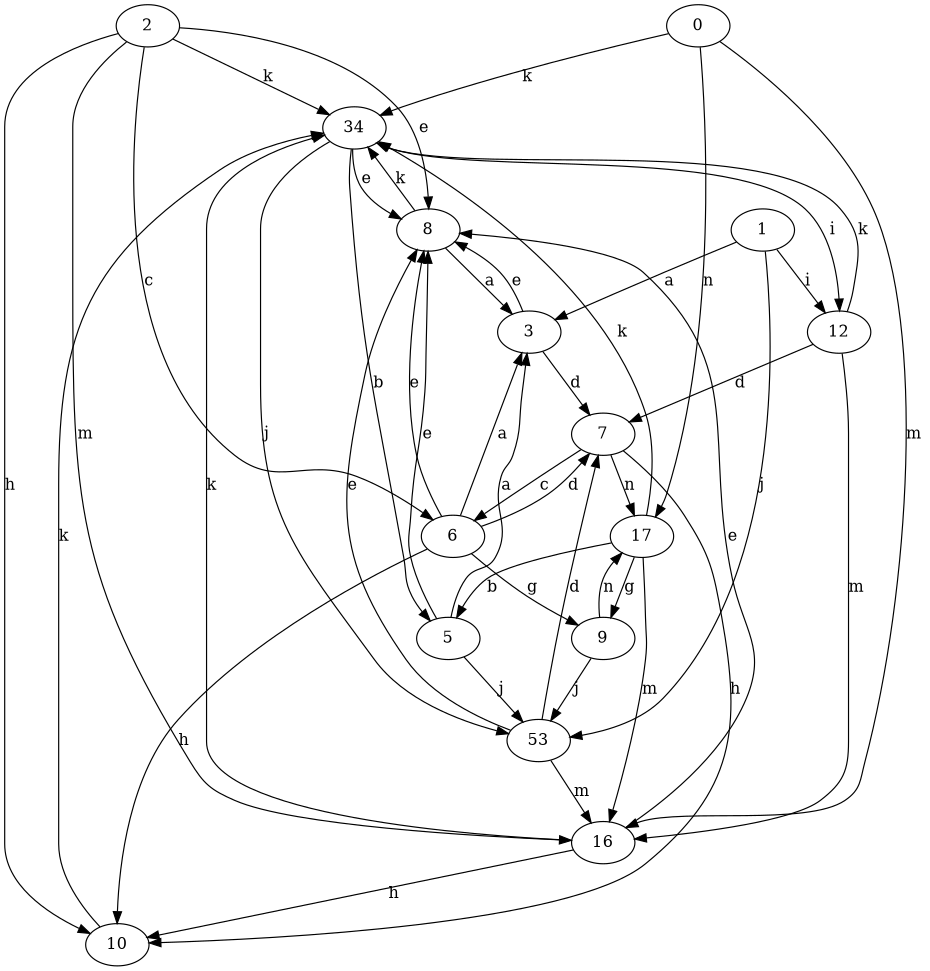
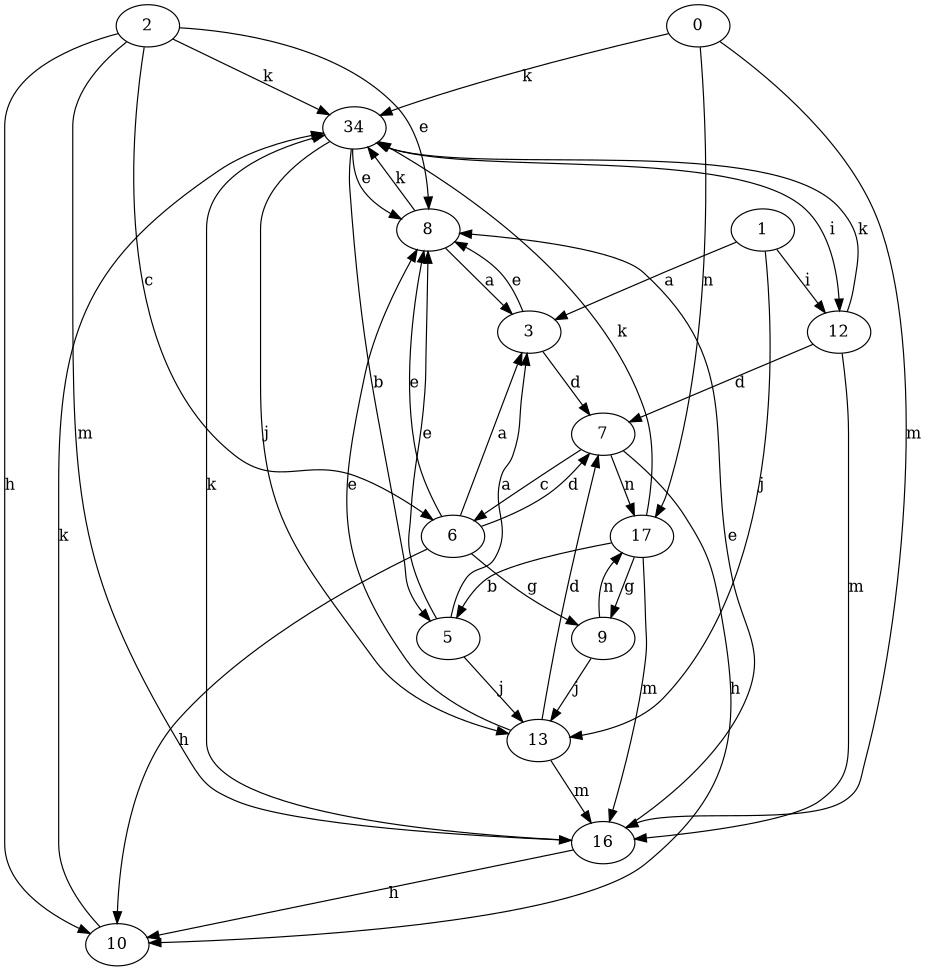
node "53": label "53" -> "13"
